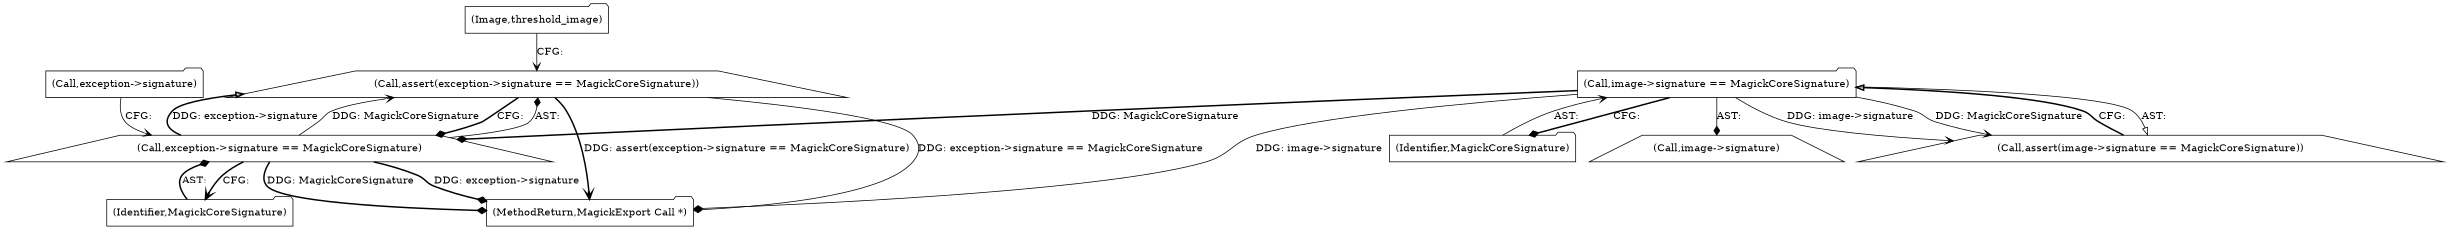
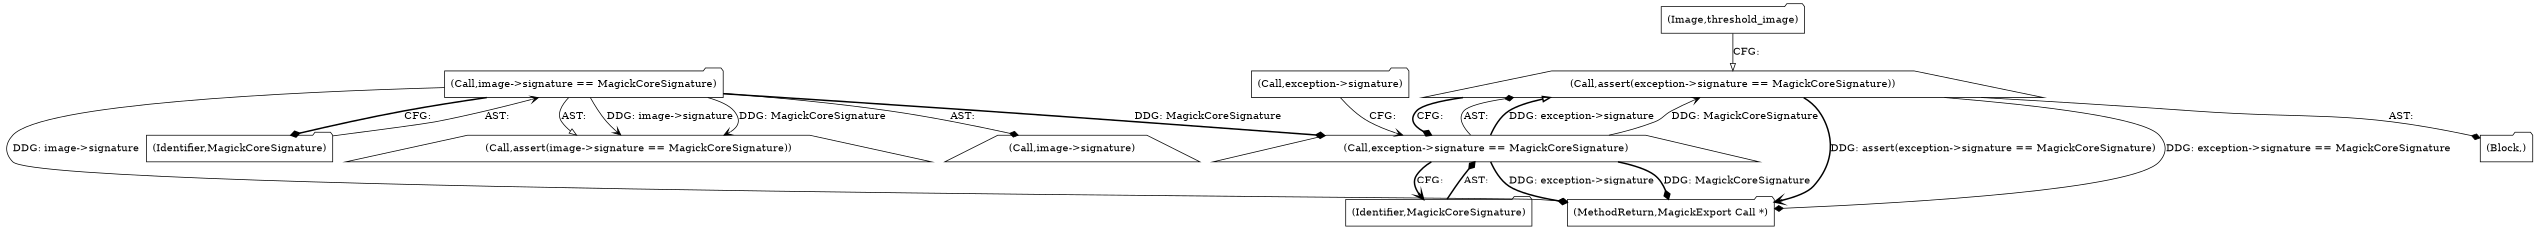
edge "(Image,threshold_image)" -> "(Call,assert(exception->signature == MagickCoreSignature))": arrowhead vee -> onormal
edge "(Call,assert(image->signature == MagickCoreSignature))" -> "(Call,image->signature == MagickCoreSignature)": removed, label "CFG:"
node "(Block,)": added
